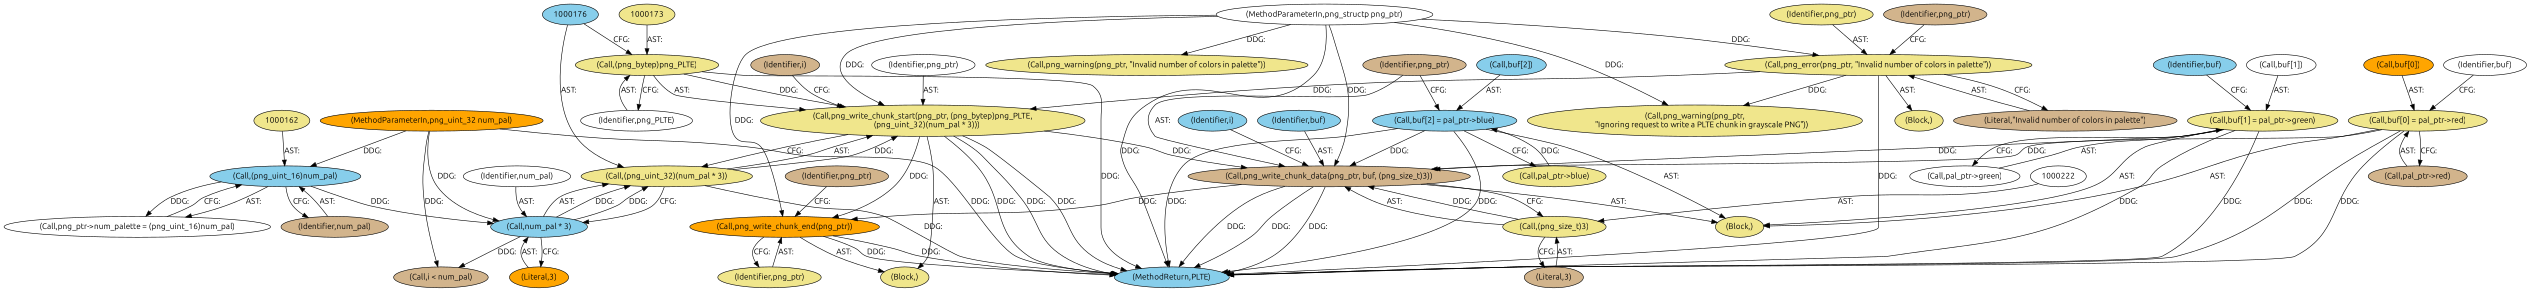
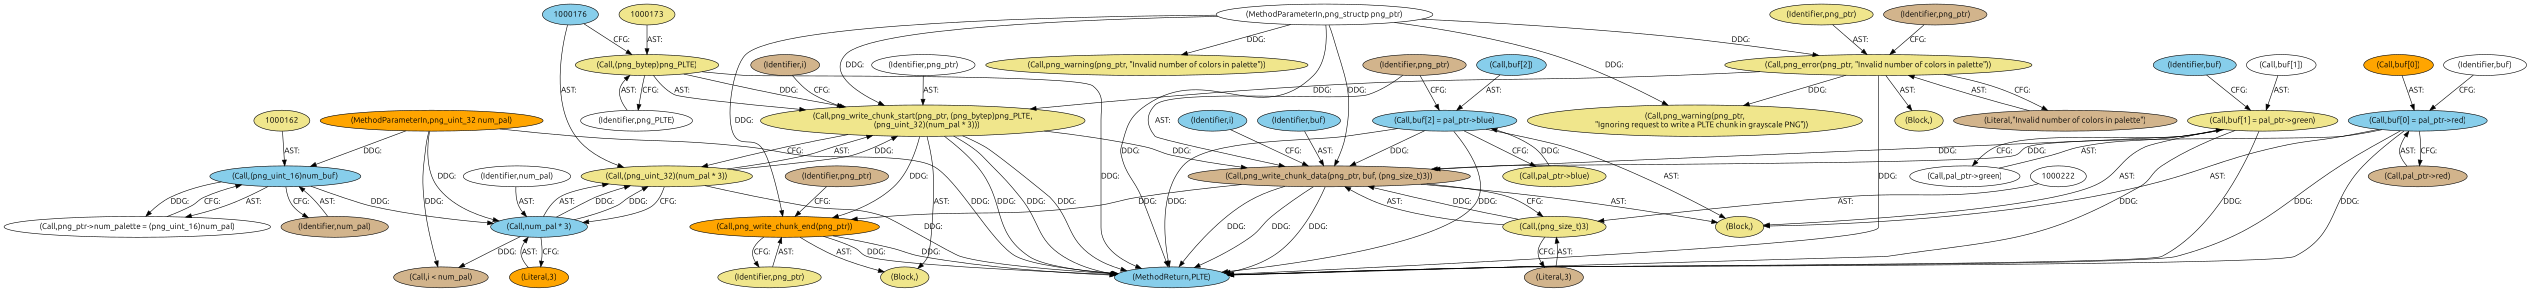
node "(Call,buf[0] = pal_ptr->red)": fillcolor khaki -> skyblue
node "(Call,(png_uint_16)num_pal)": label "(Call,(png_uint_16)num_pal)" -> "(Call,(png_uint_16)num_buf)"
